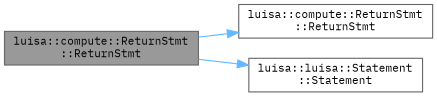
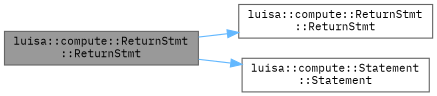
node "luisa::luisa::Statement ::Statement": label "luisa::luisa::Statement ::Statement" -> "luisa::compute::Statement ::Statement"
